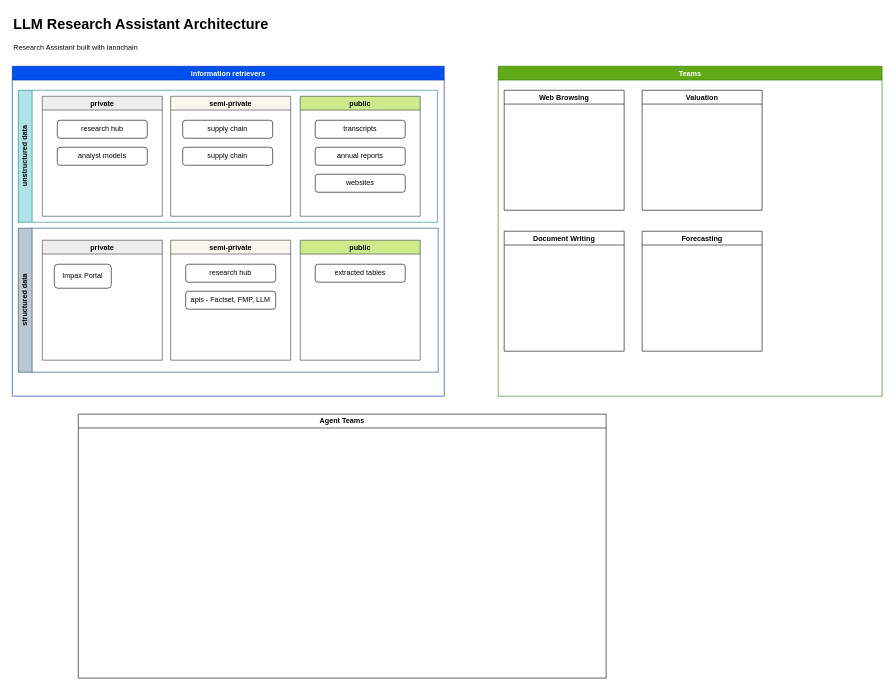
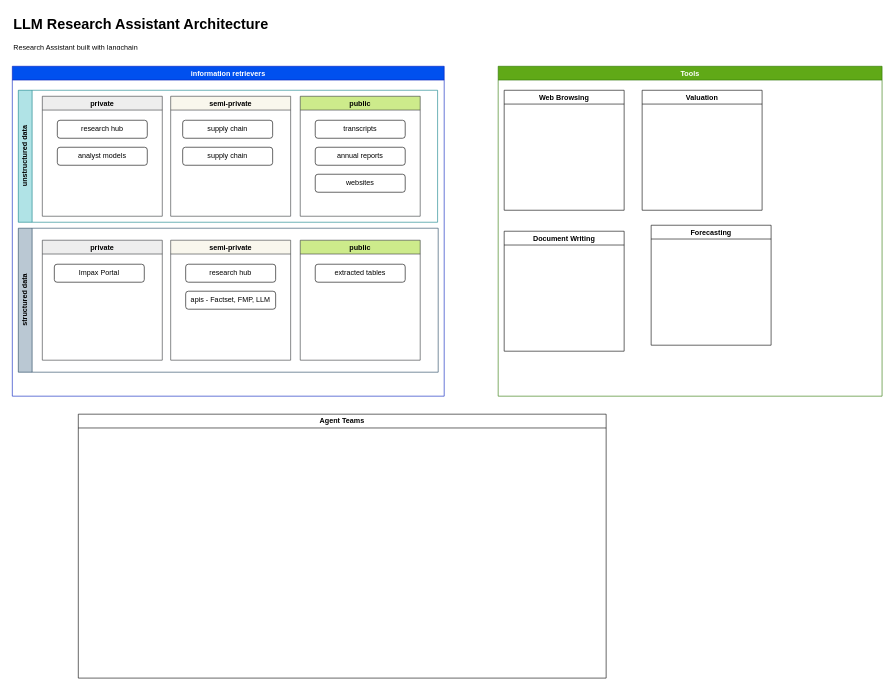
node "Teams": label "Teams" -> "Tools"
node "Impax Portal": size 57x24 -> 90x18
node "Forecasting": moved (702, 291) -> (711, 285)
